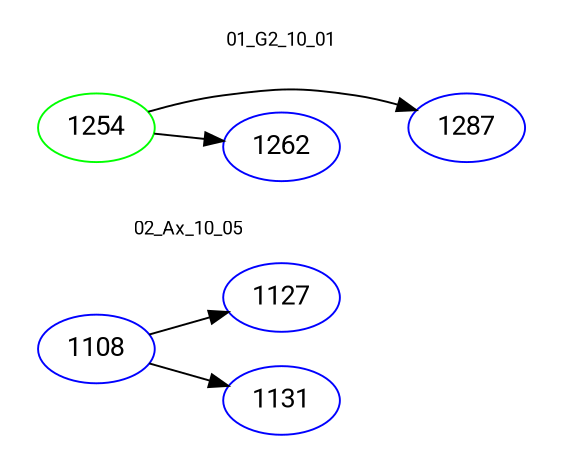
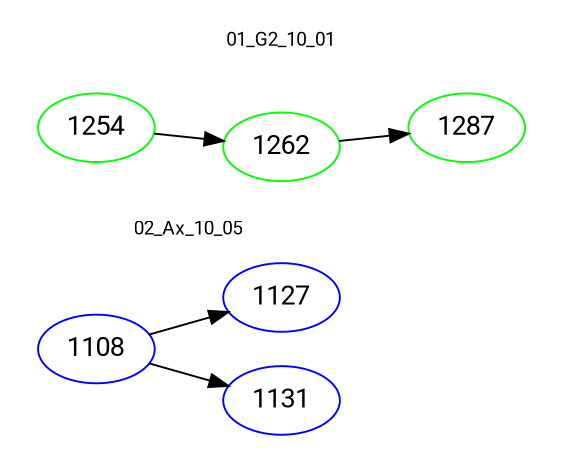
edge "1254" -> "1287": now "1262" -> "1287"
node "1287": color blue -> green
node "1262": color blue -> green
